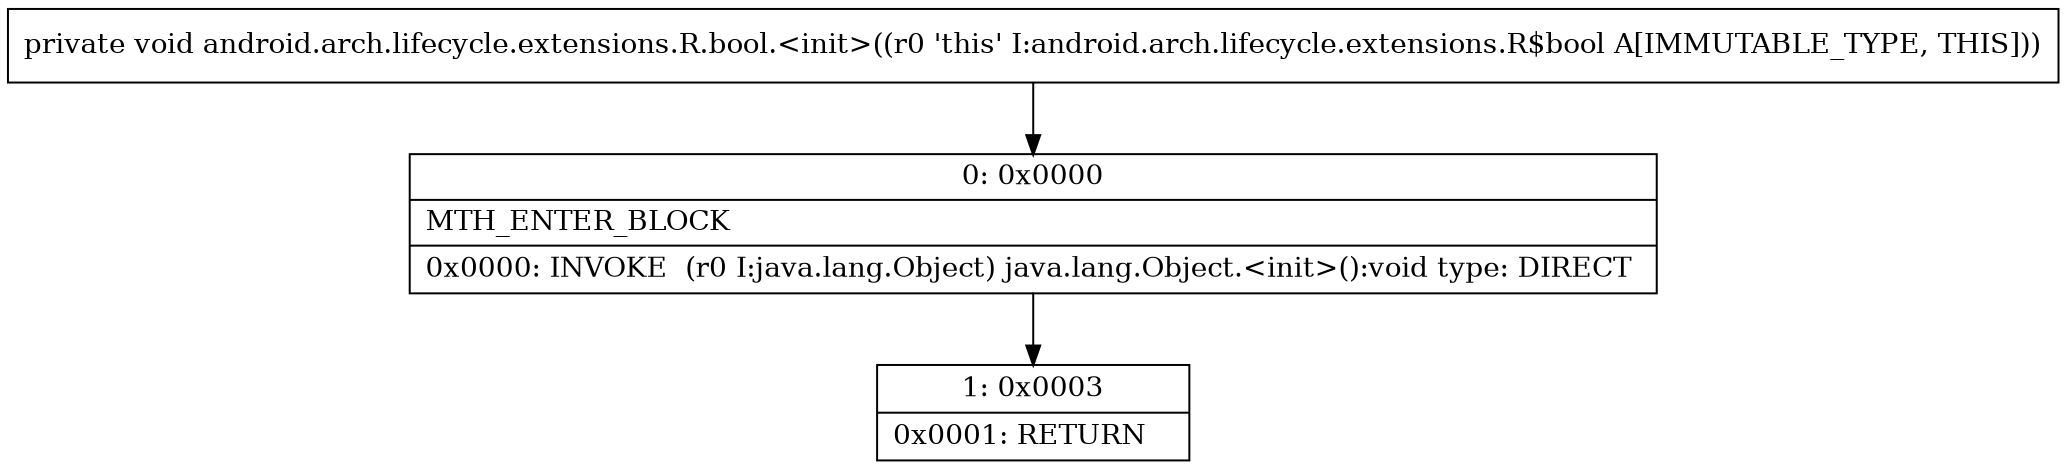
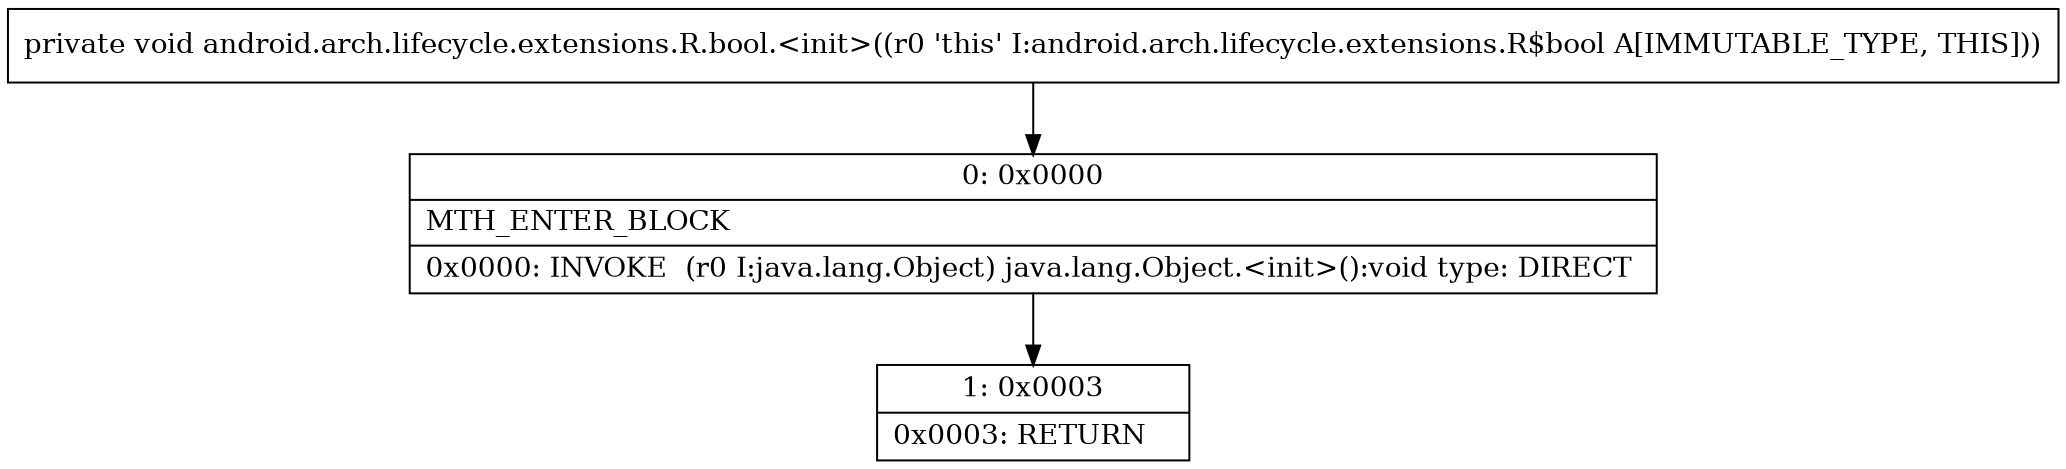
node "1: 0x0003": text "0x0001: RETURN" -> "0x0003: RETURN"
